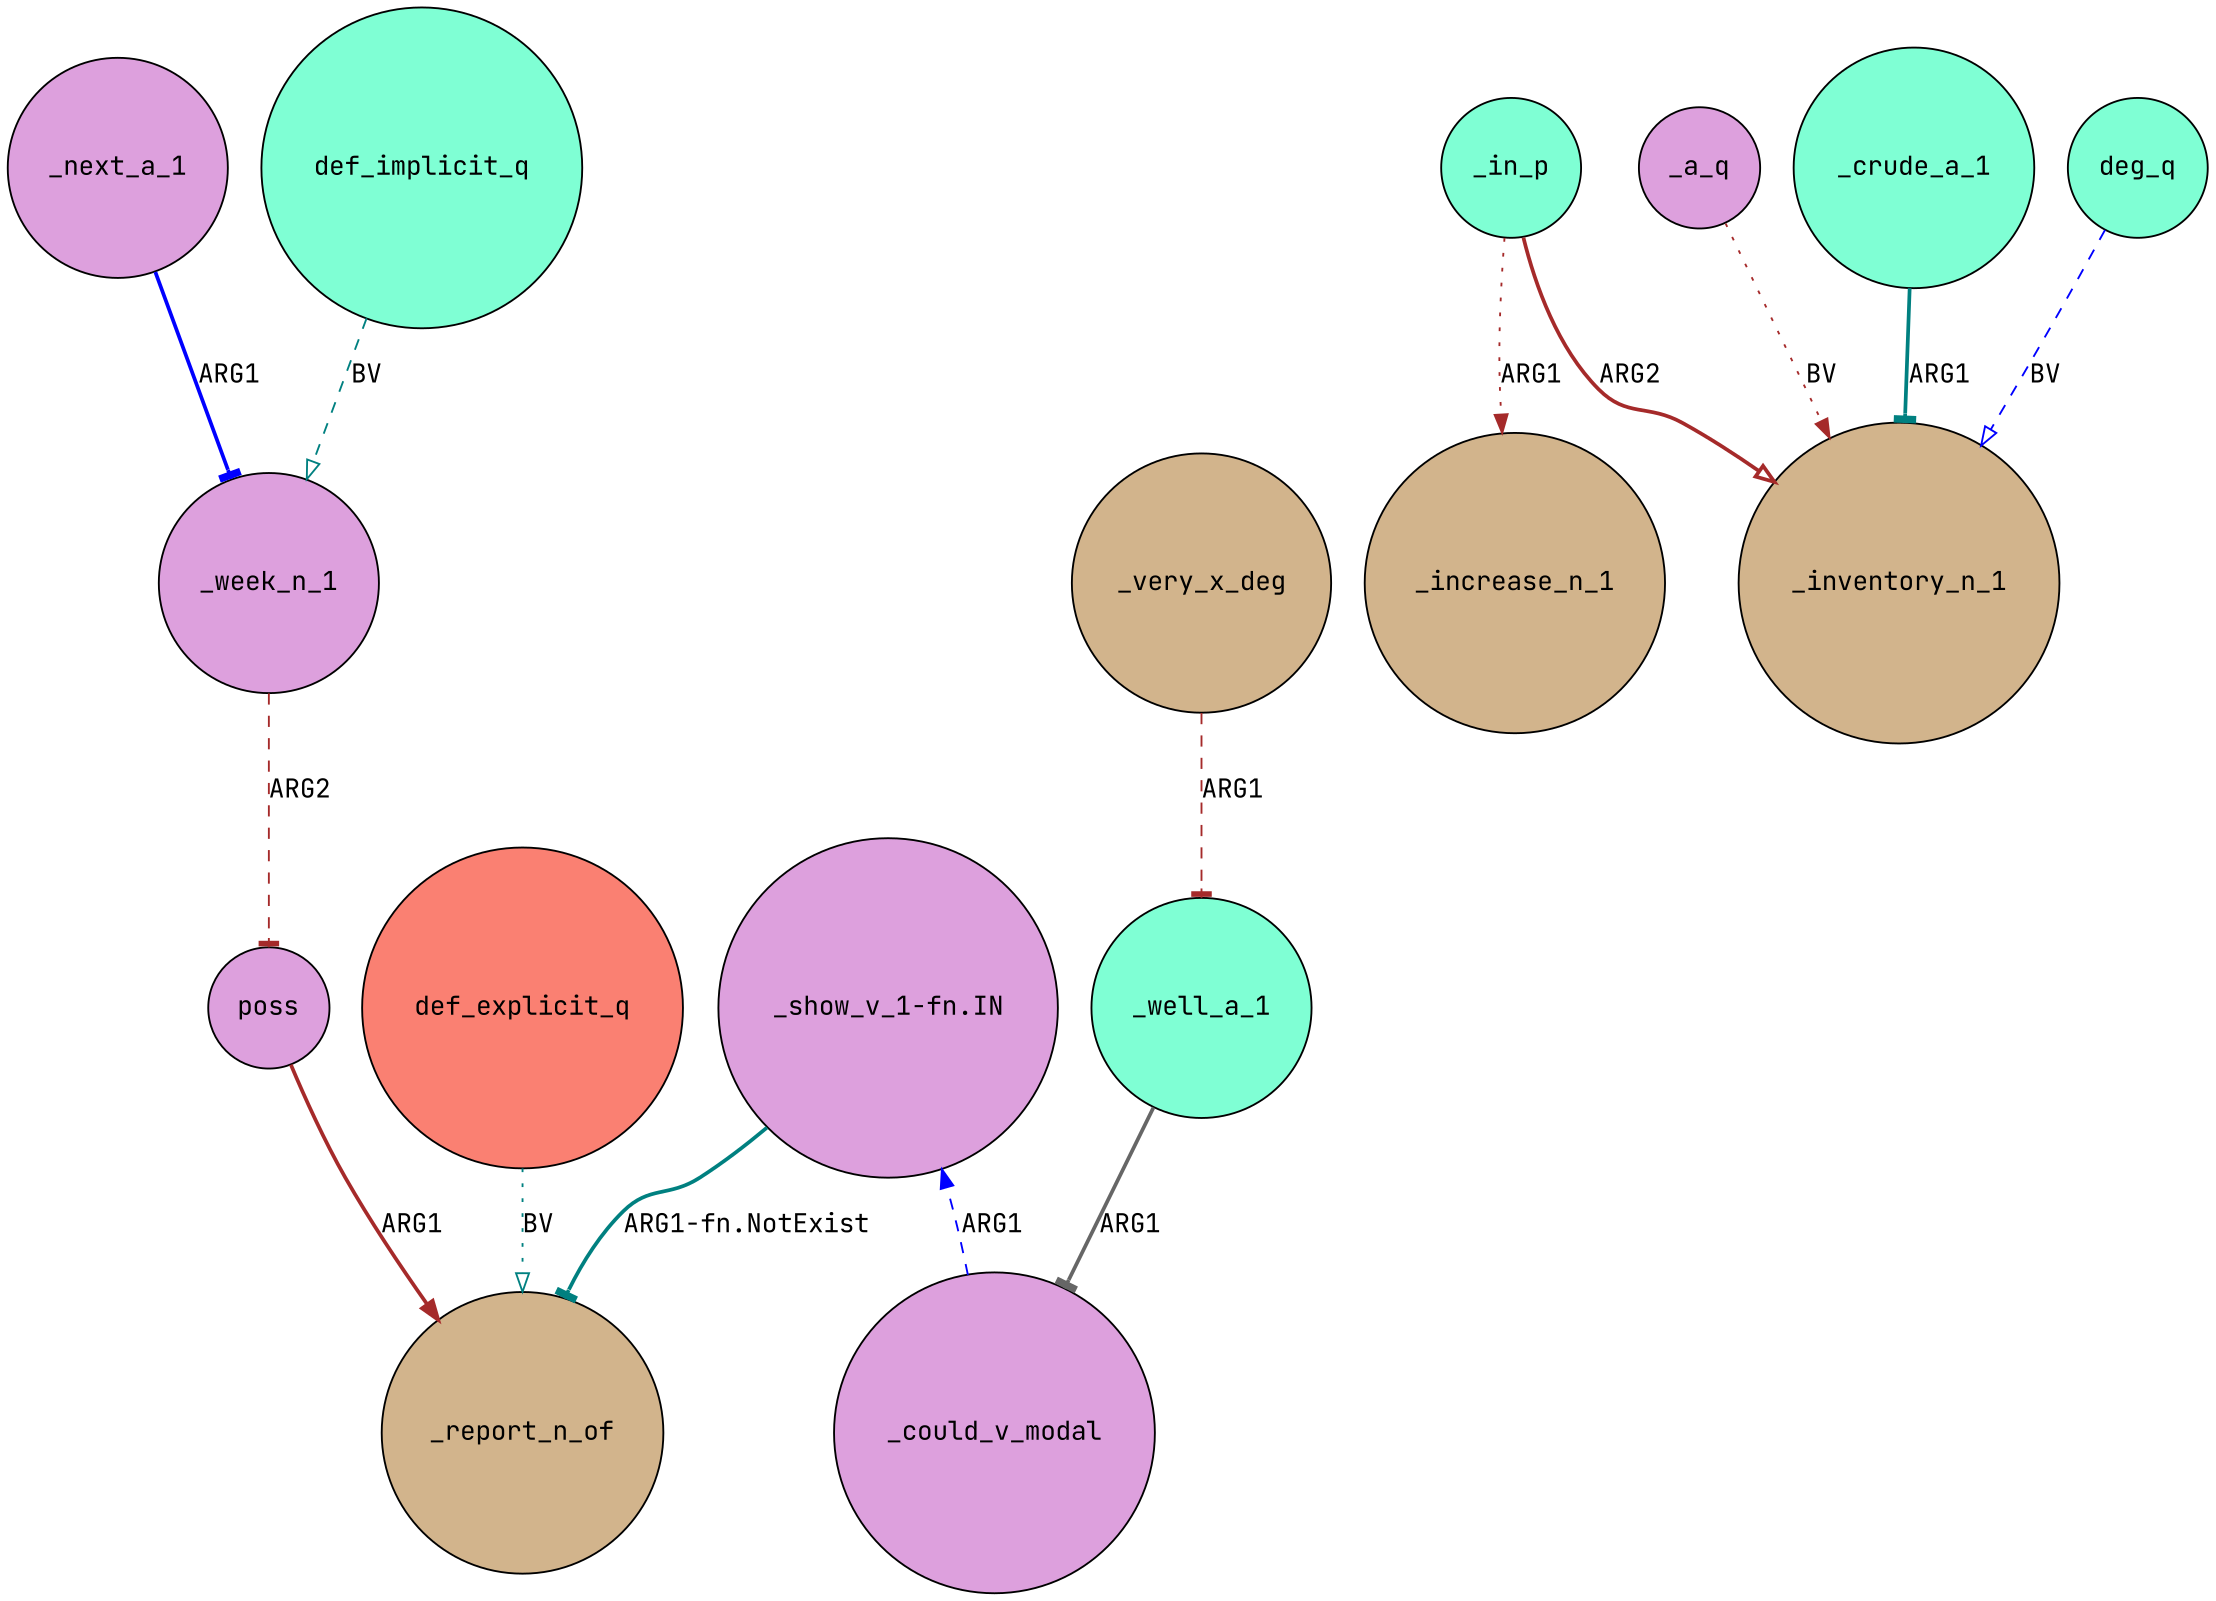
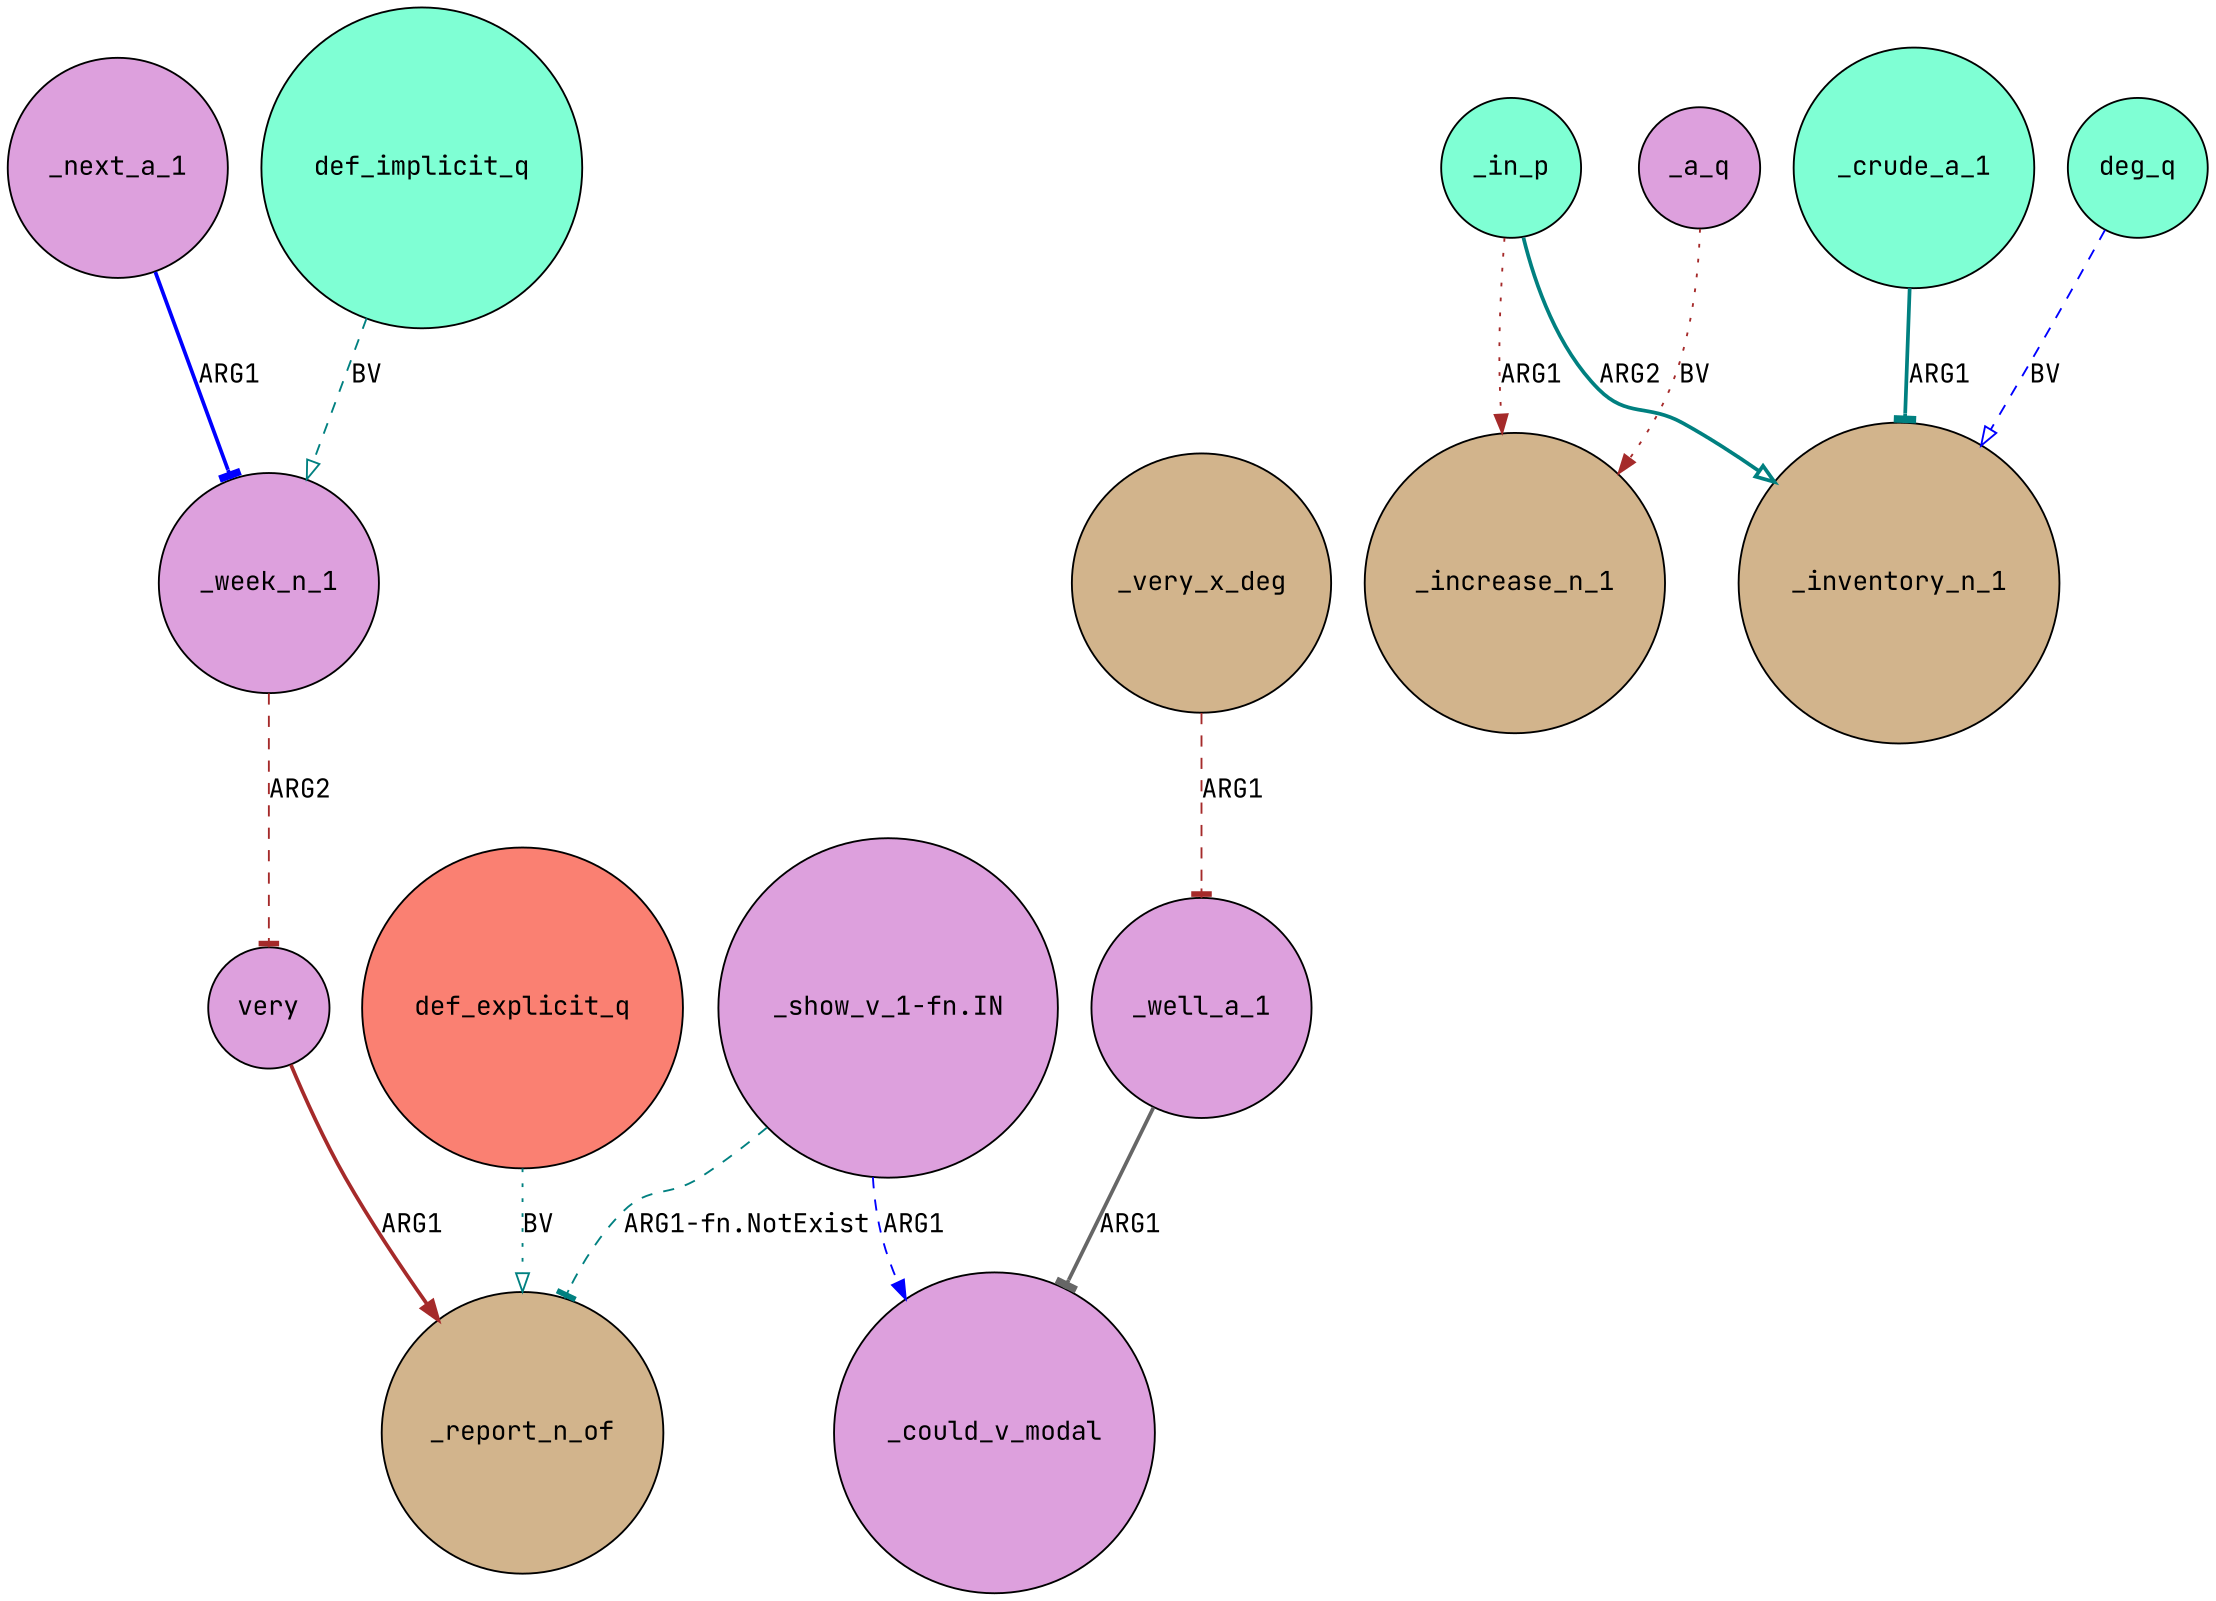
edge "_a_q" -> "_inventory_n_1": now "_a_q" -> "_increase_n_1"
edge "_in_p" -> "_inventory_n_1": color brown -> teal
node "poss": label "poss" -> "very"
node "_well_a_1": fillcolor aquamarine -> plum
edge "_show_v_1-fn.IN" -> "_report_n_of": style bold -> dashed
edge "_could_v_modal" -> "_show_v_1-fn.IN": reversed
